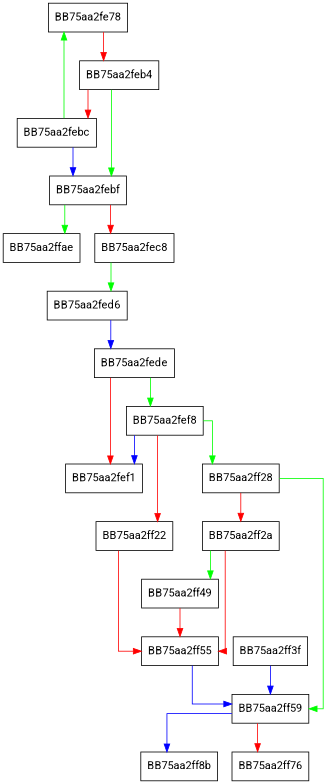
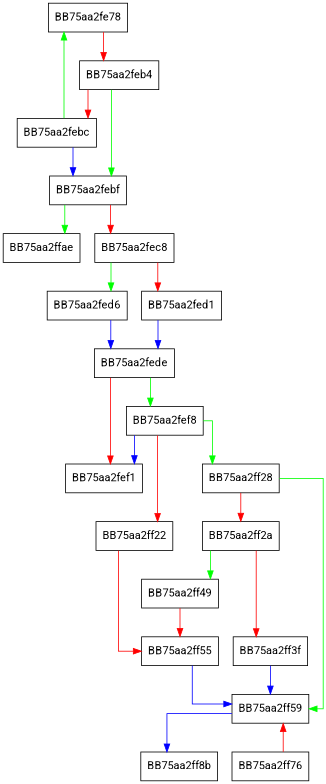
node "BB75aa2fed1": added
edge "BB75aa2ff2a" -> "BB75aa2ff55": now "BB75aa2ff2a" -> "BB75aa2ff3f"
edge "BB75aa2ff59" -> "BB75aa2ff76": reversed
